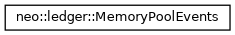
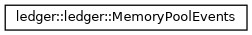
node "neo::ledger::MemoryPoolEvents": label "neo::ledger::MemoryPoolEvents" -> "ledger::ledger::MemoryPoolEvents"
